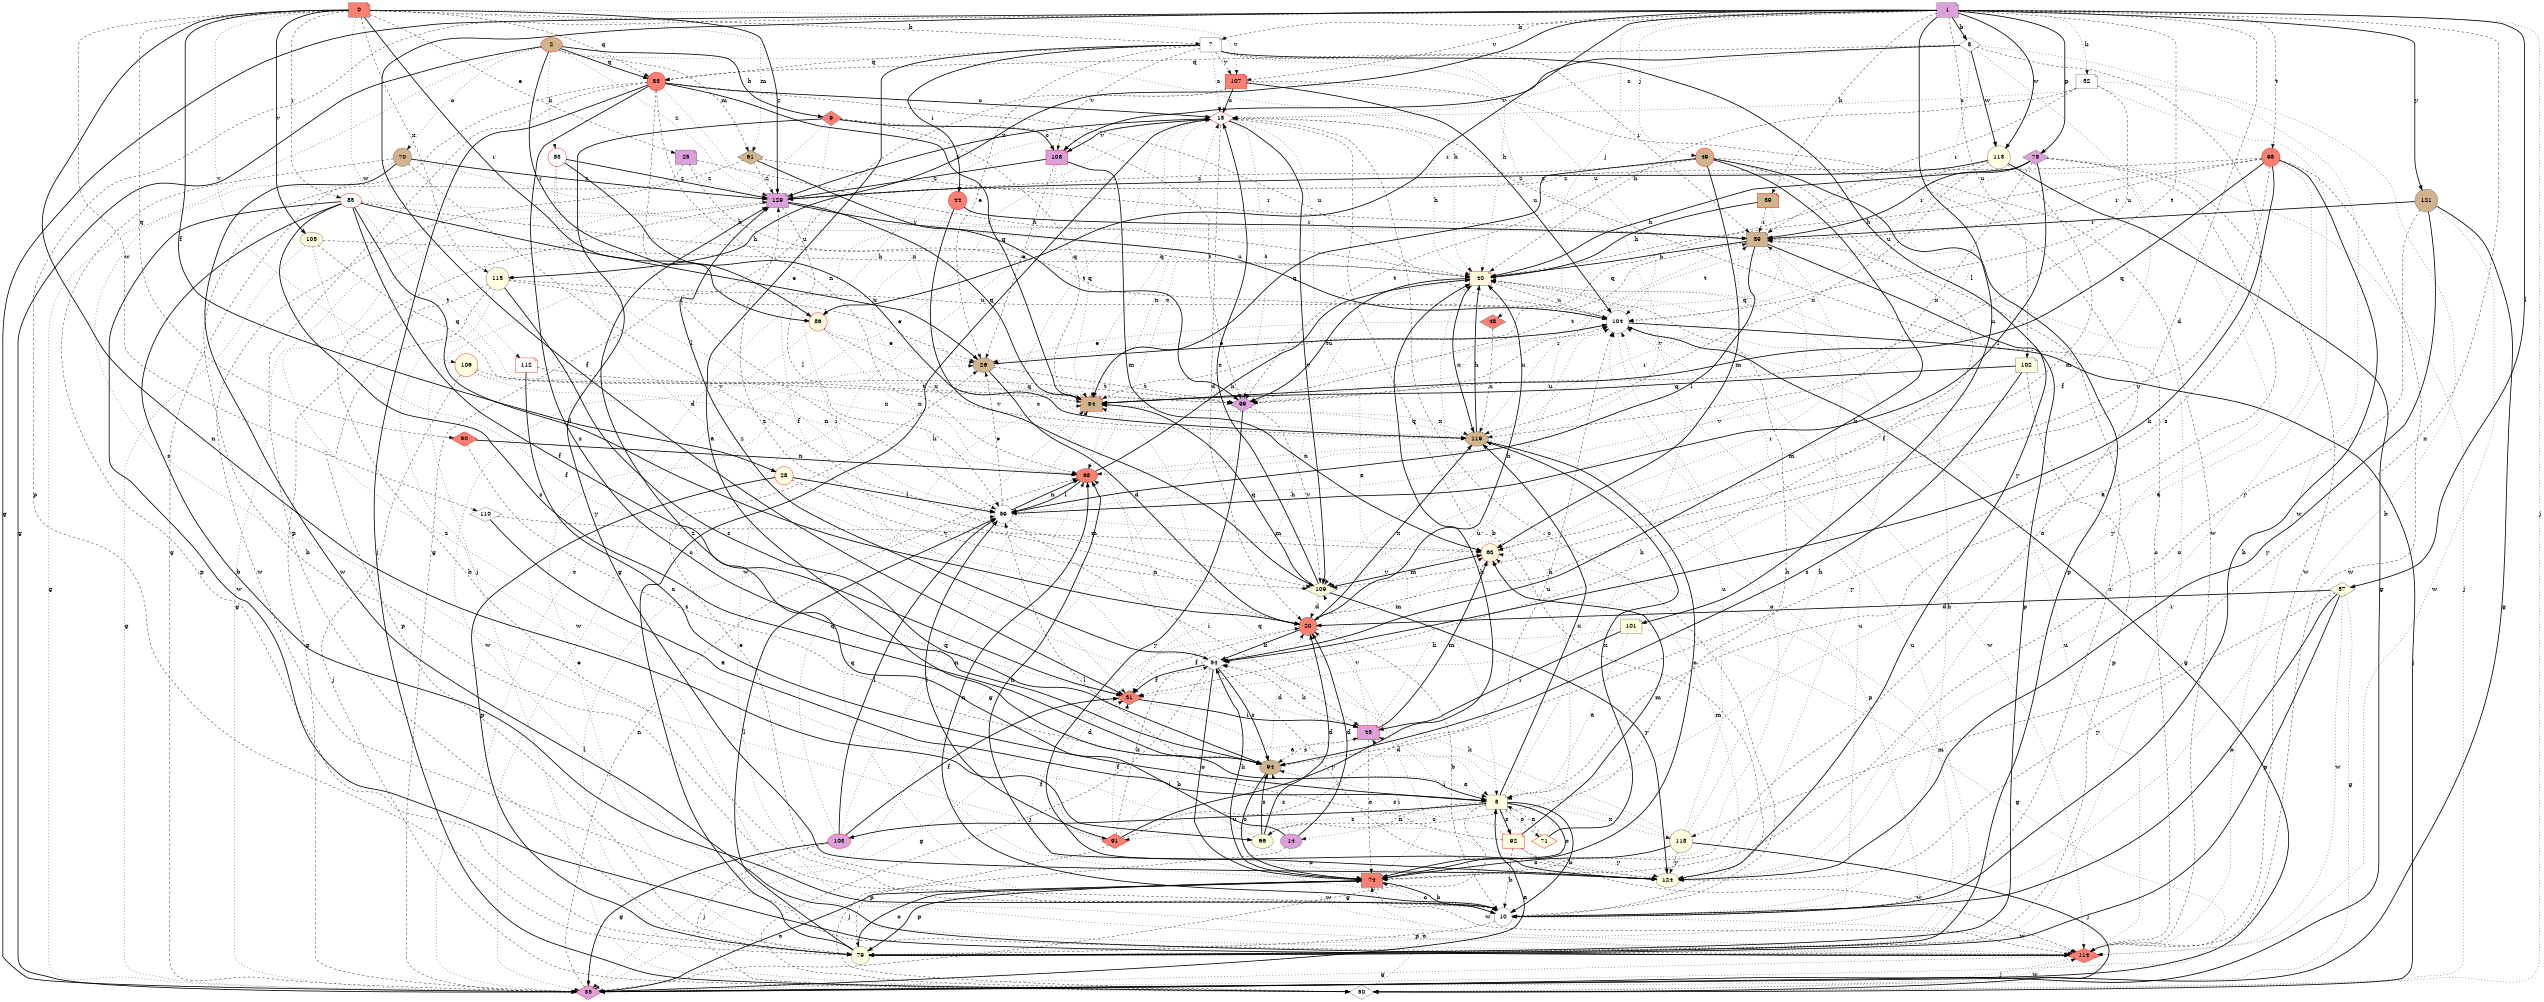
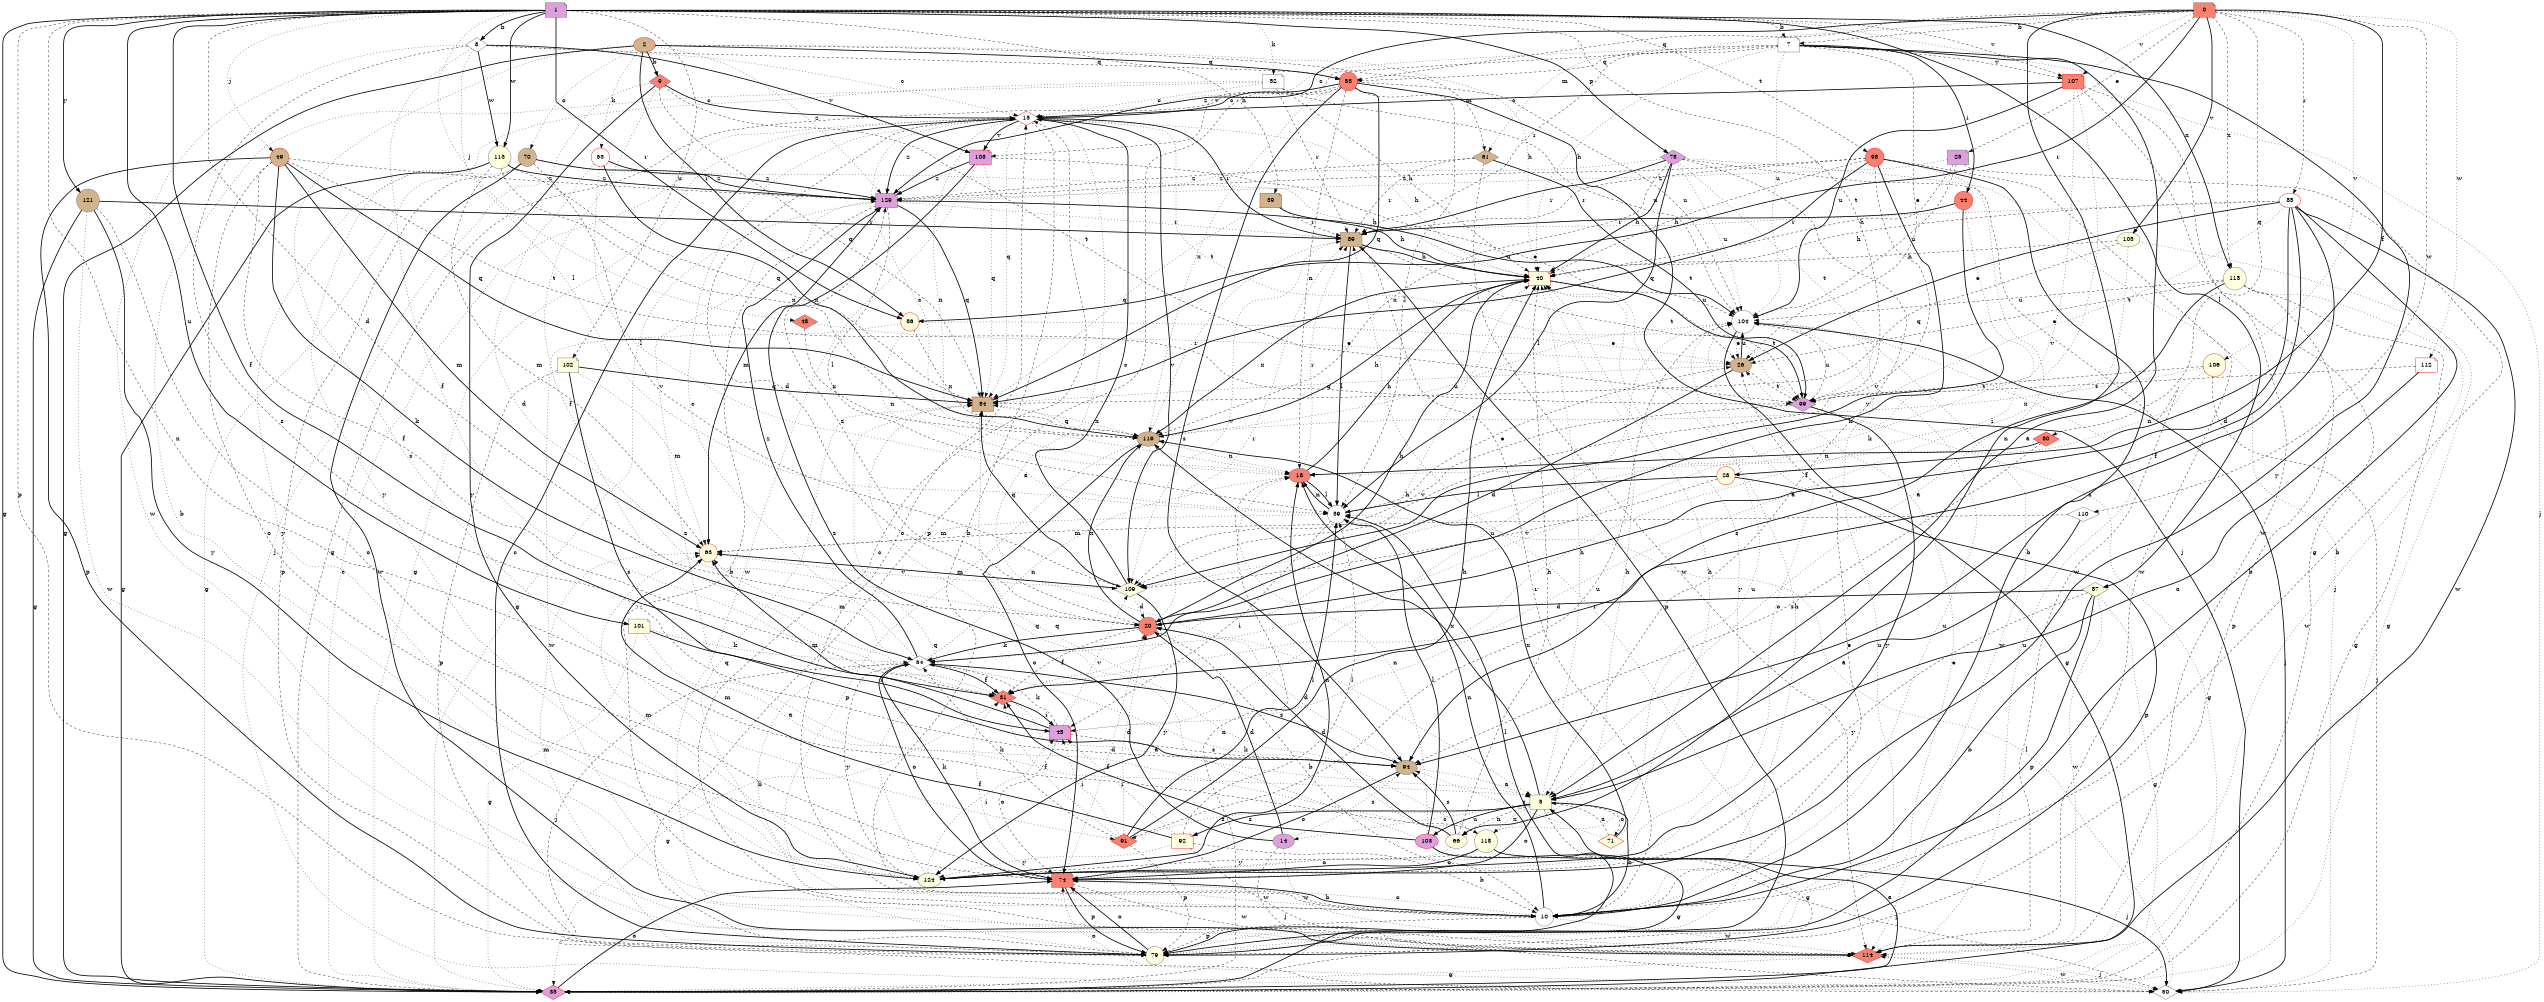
edge "9" -> "108": now "9" -> "15"
edge "15" -> "89": added, label "r"
node "68": label "68" -> "18"
